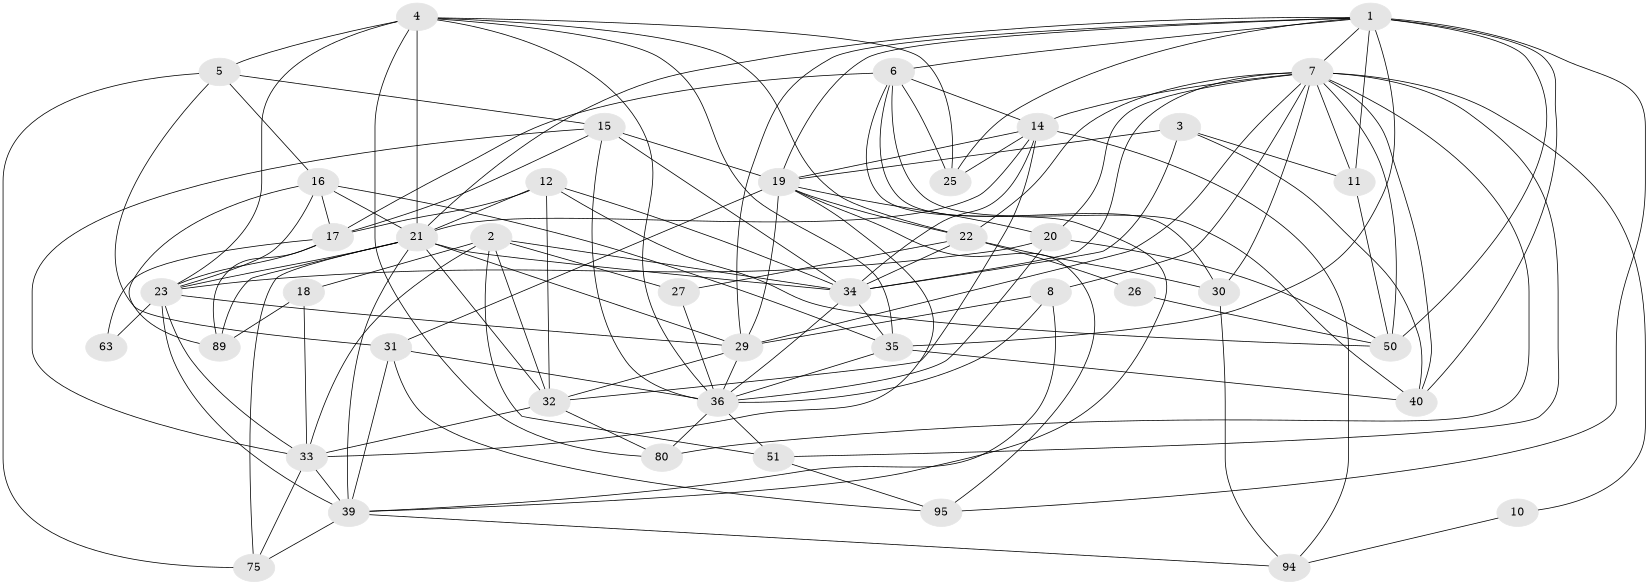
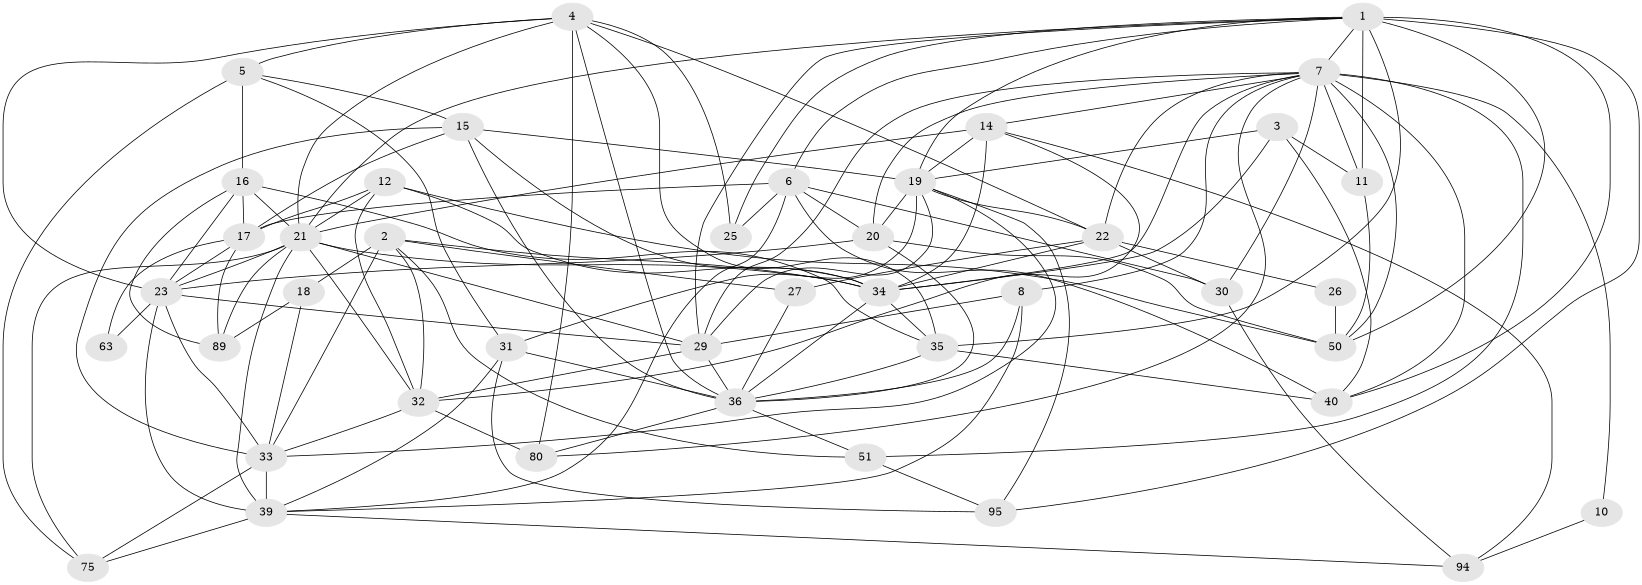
edge "6" -- "14": now "6" -- "20"
edge "14" -- "25": removed
